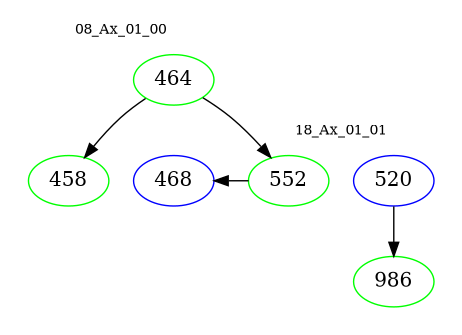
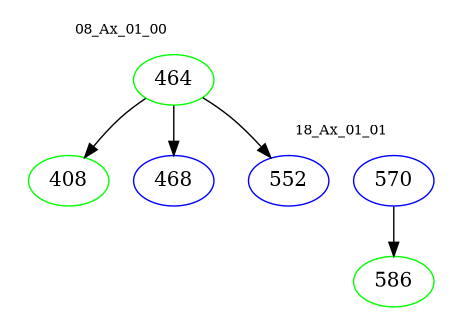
node "458": label "458" -> "408"
edge "552" -> "468": now "464" -> "468"
node "552": color green -> blue
node "520": label "520" -> "570"
node "986": label "986" -> "586"
